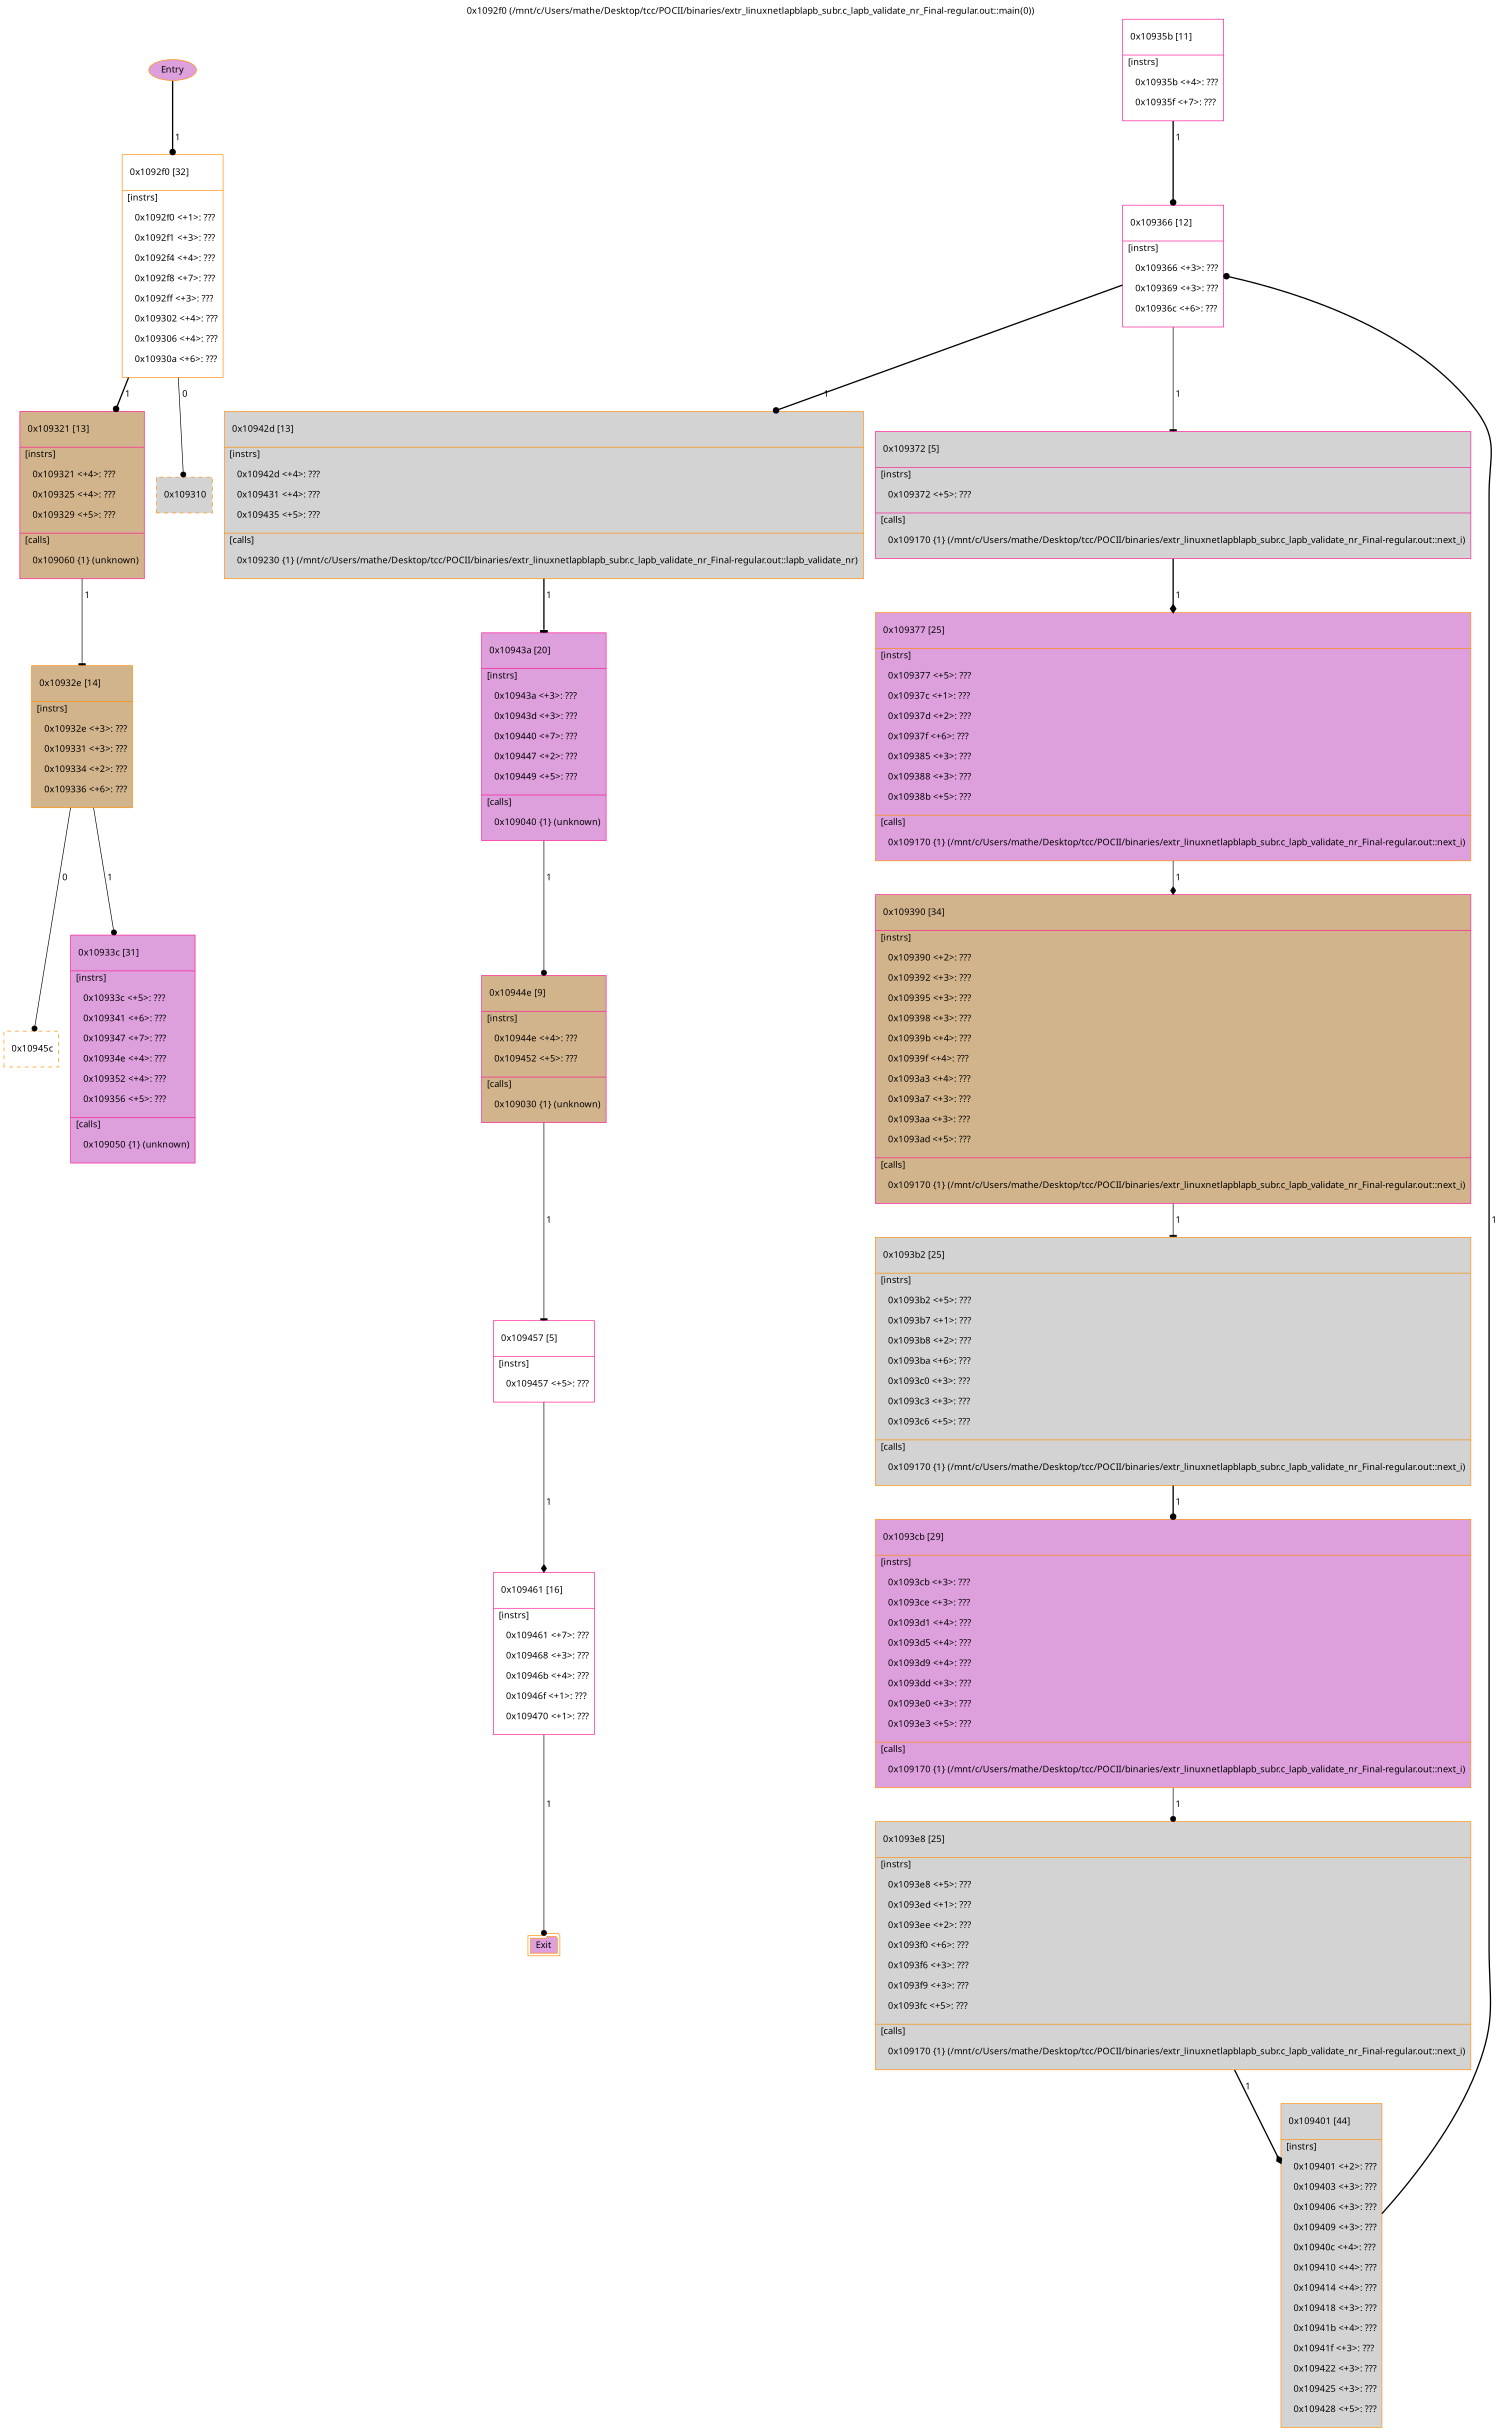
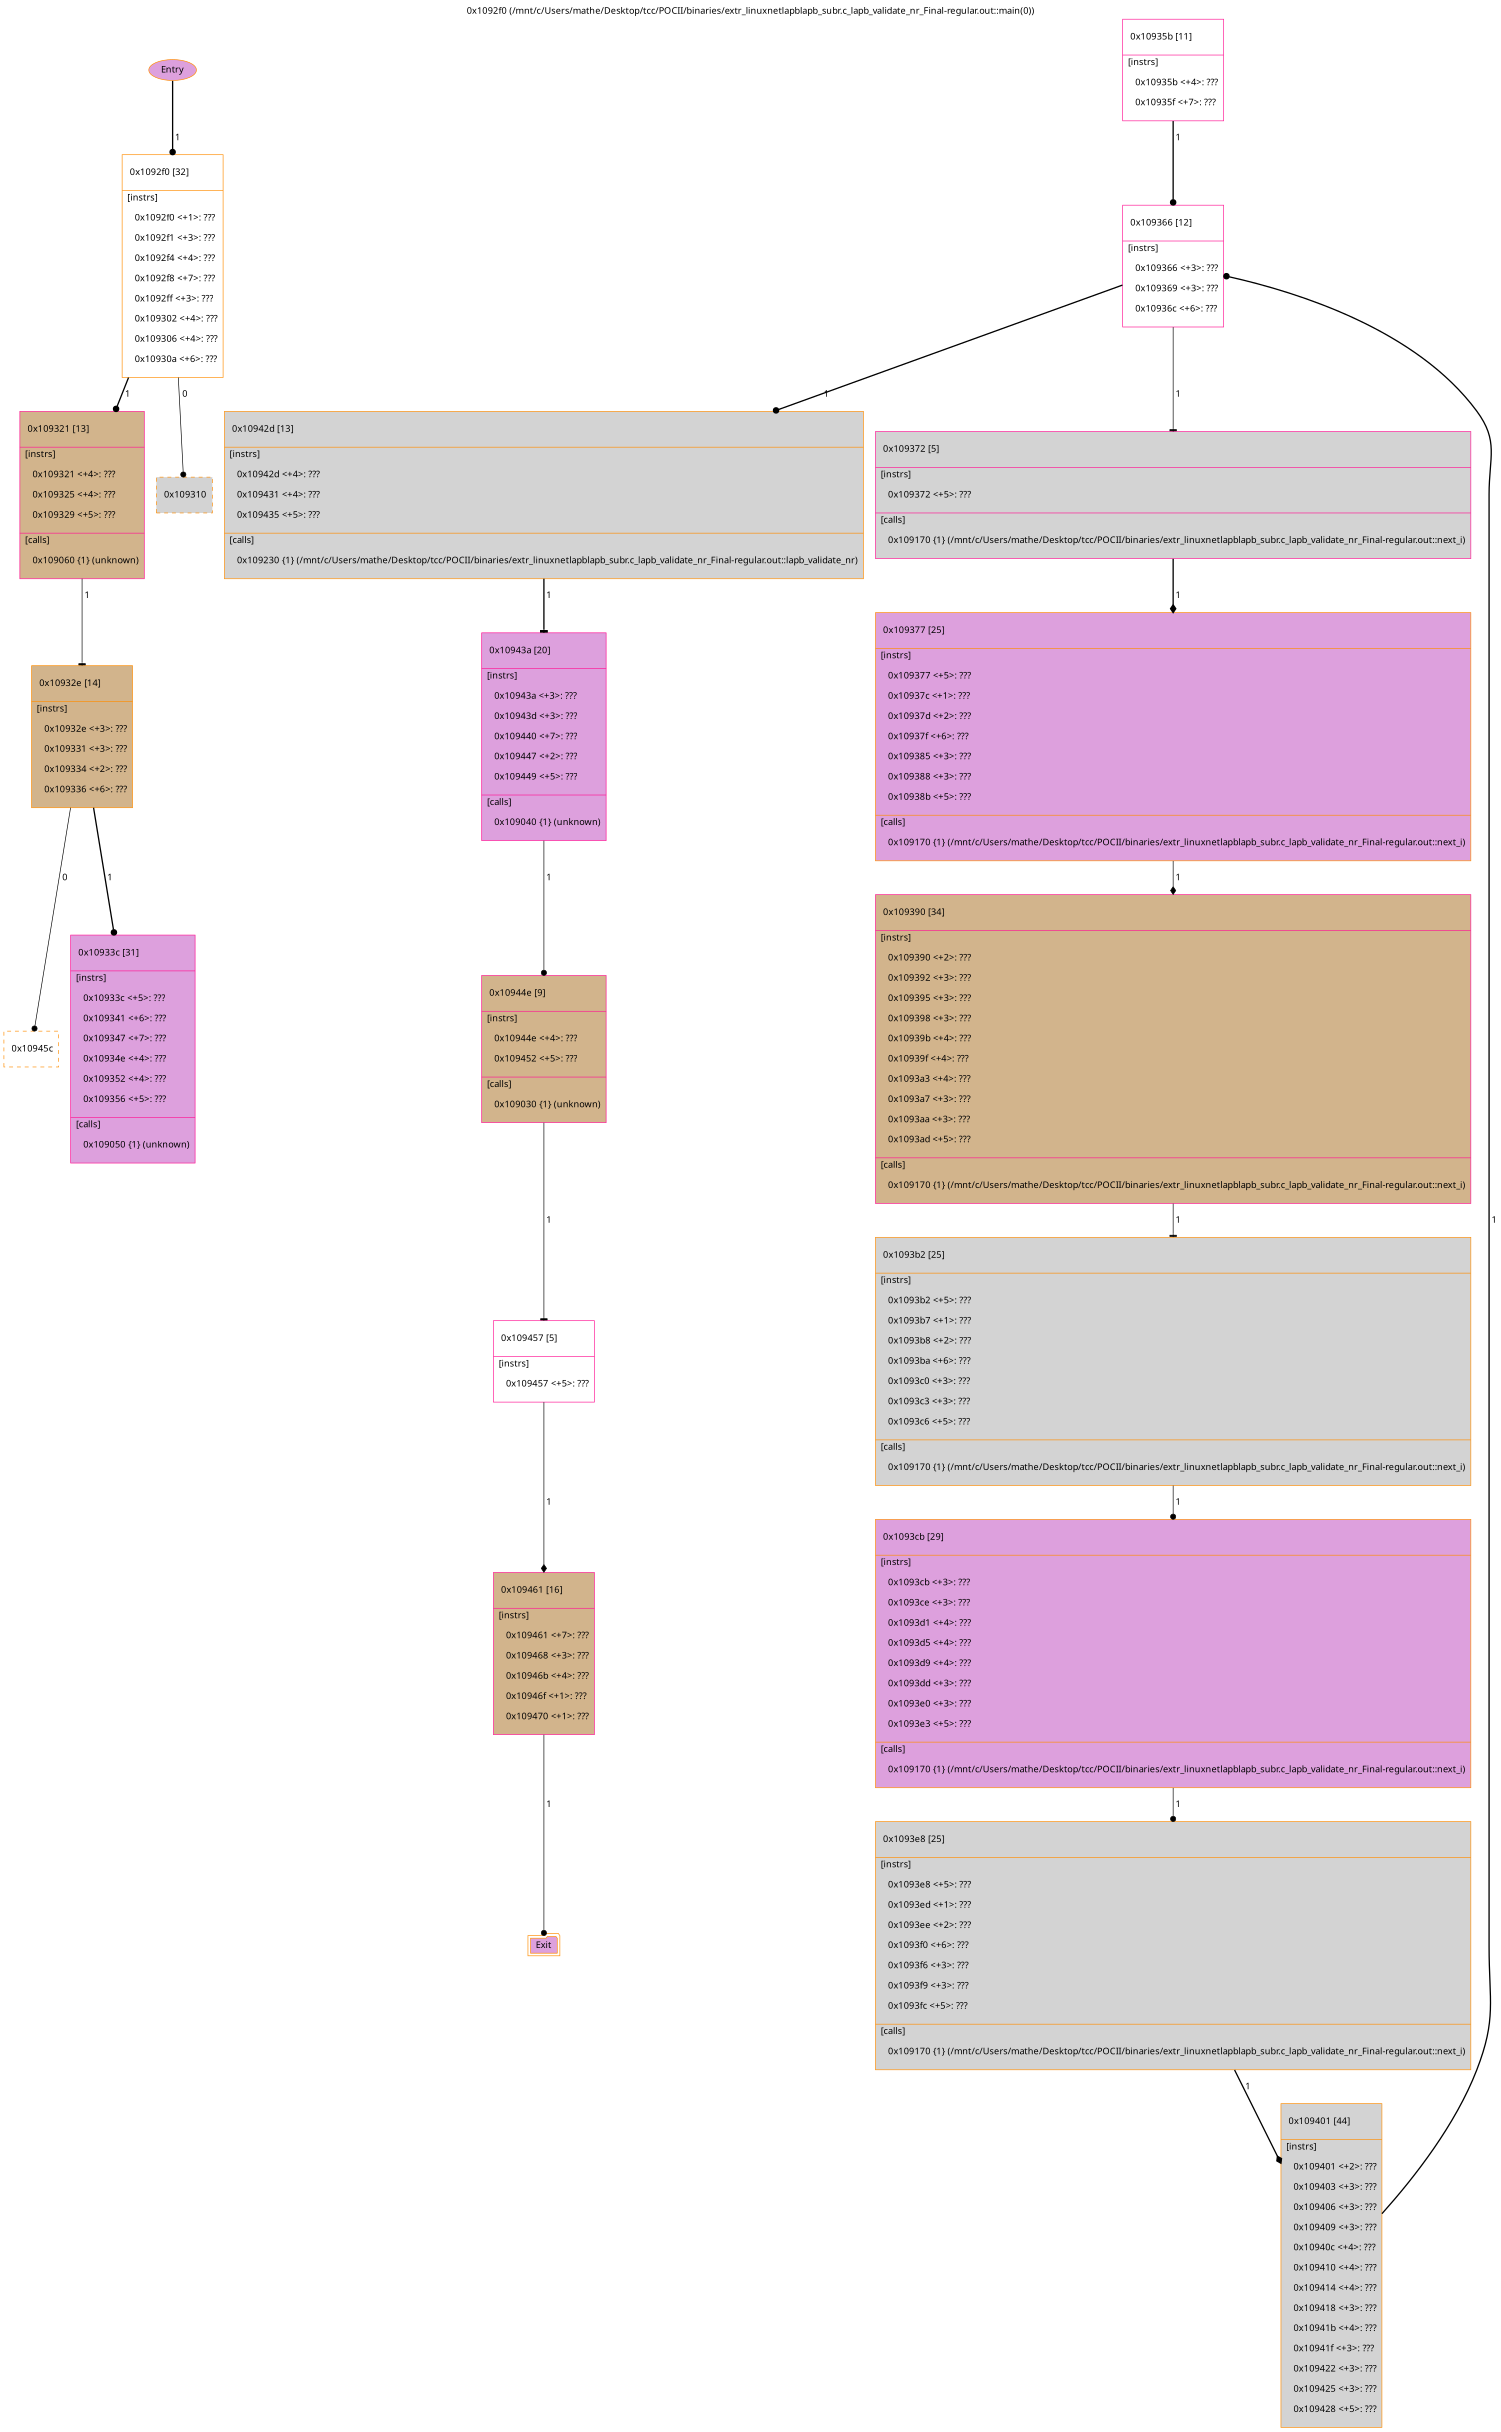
edge "0x10932e [14]" -> "0x10933c [31]": style solid -> bold
edge "0x1093b2 [25]" -> "0x1093cb [29]": style bold -> solid
node "0x109461 [16]": fillcolor white -> tan
